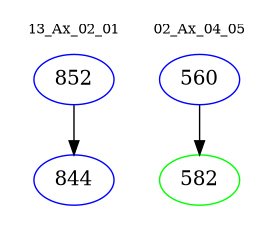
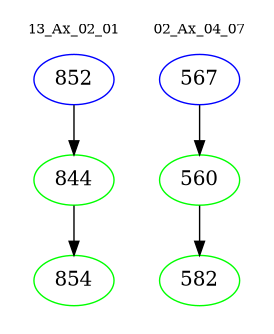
cluster "02_Ax_04_05": label "02_Ax_04_05" -> "02_Ax_04_07"
node "567": added
node "560": color blue -> green
node "844": color blue -> green
node "854": added
